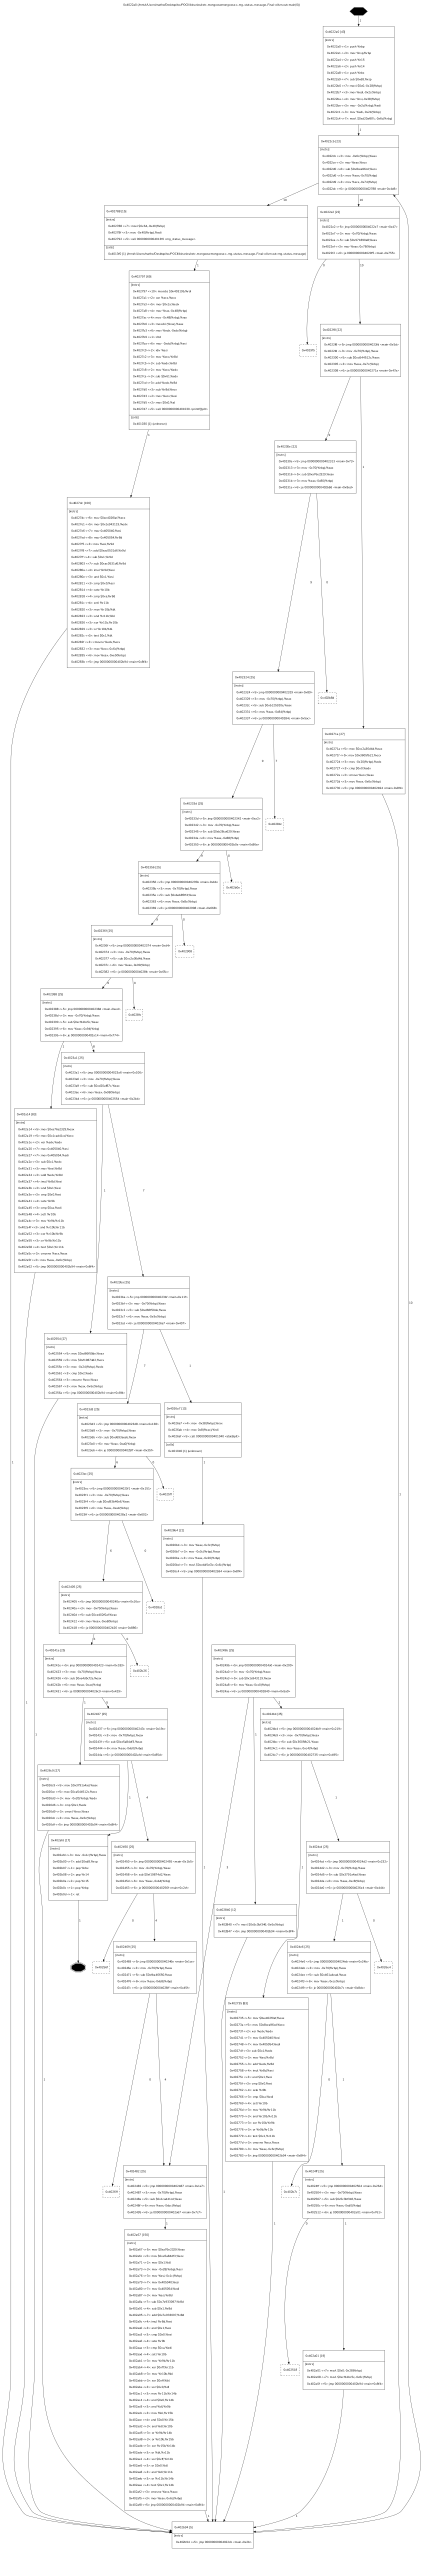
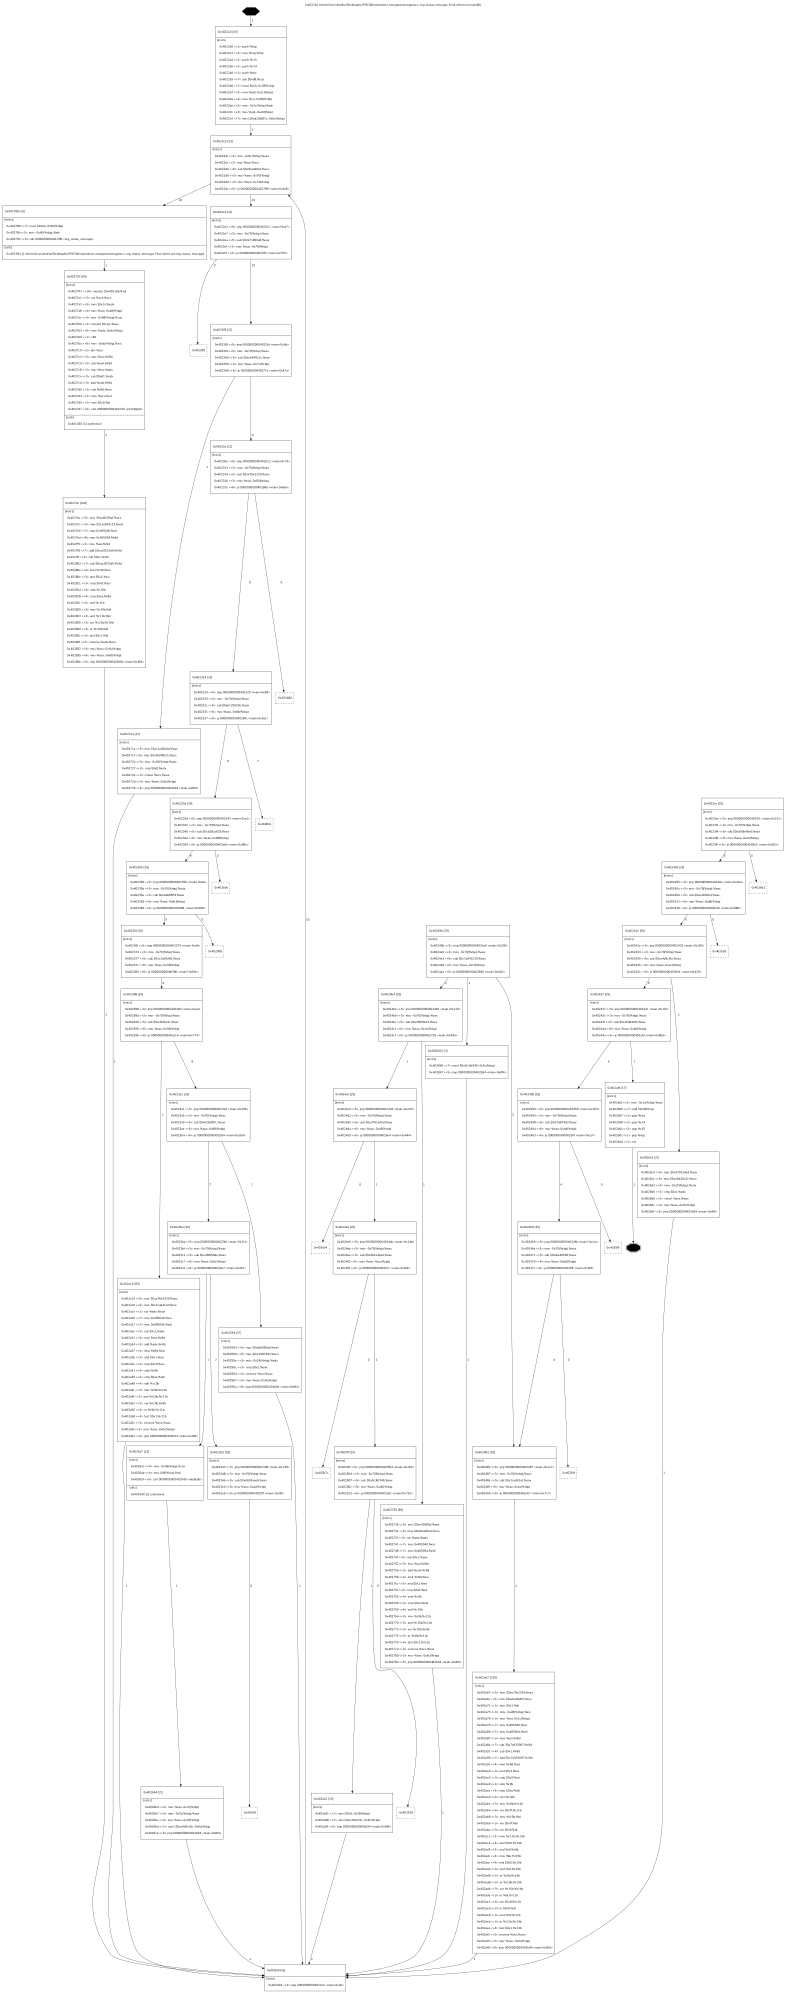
node "0x4028fc": removed
edge "0x4023d3 [25]" -> "0x4023ec [25]": removed, label "6"
